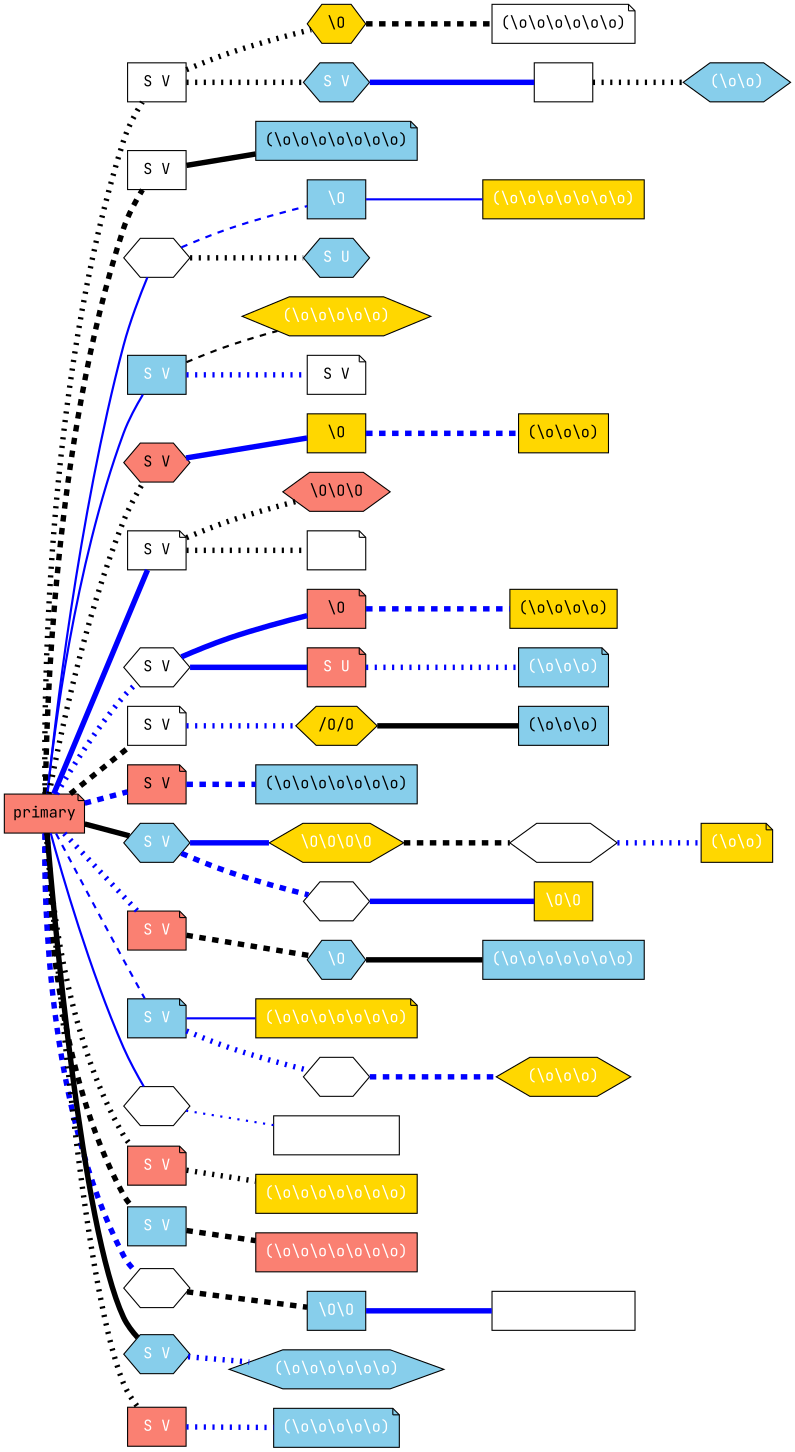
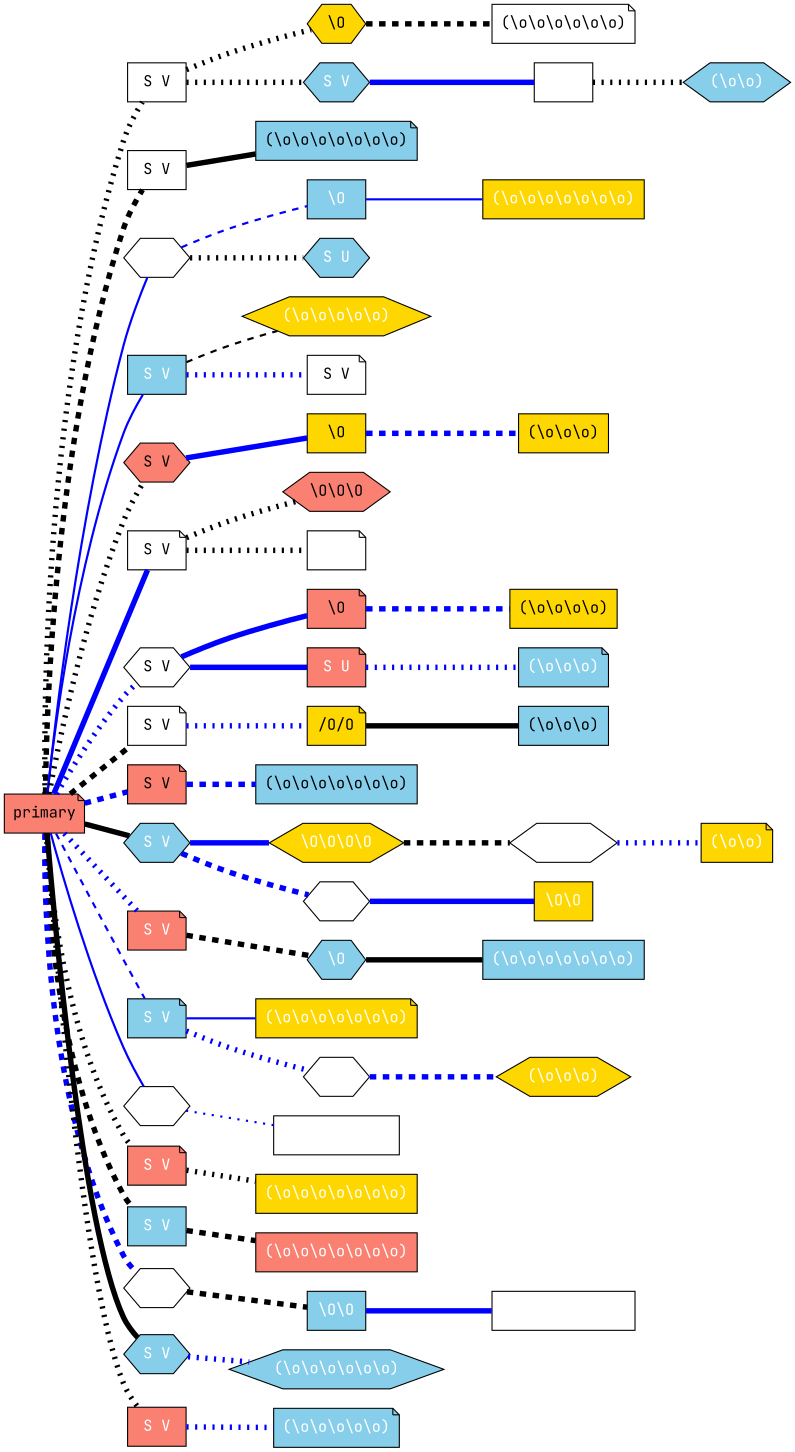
node "/O/O": shape hexagon -> note
